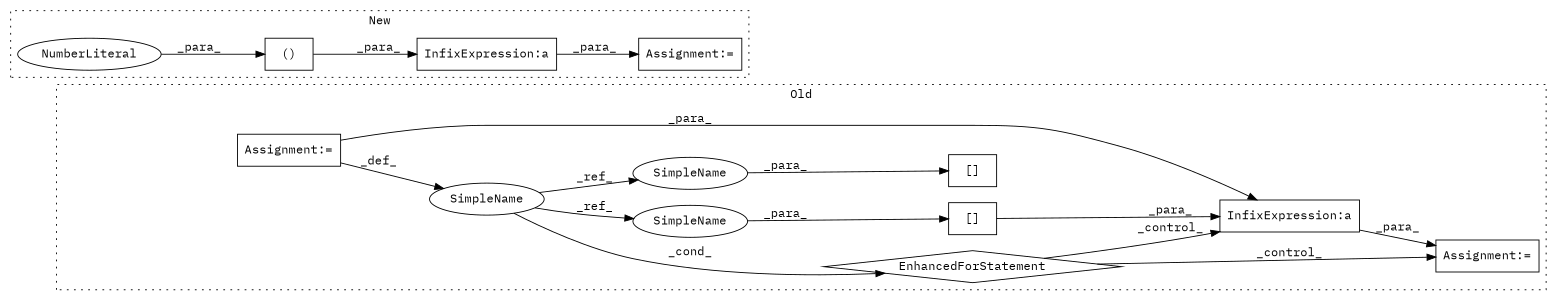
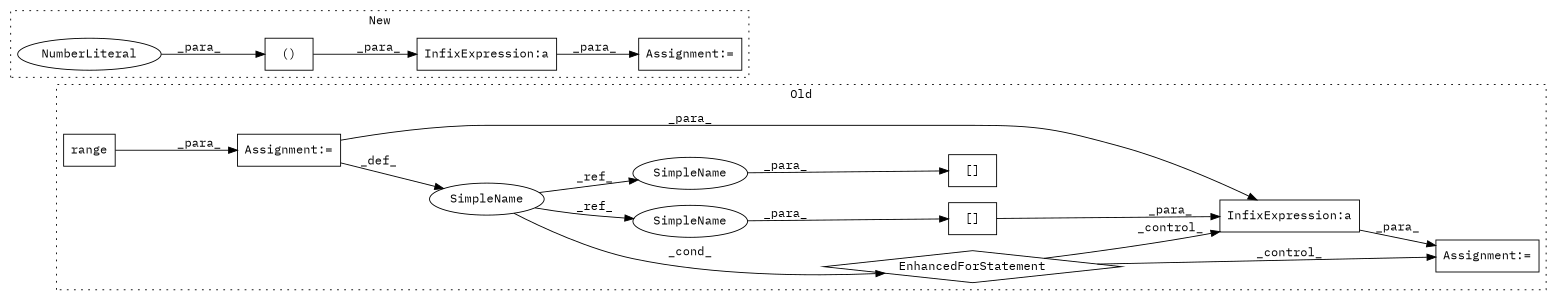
node "range": added
